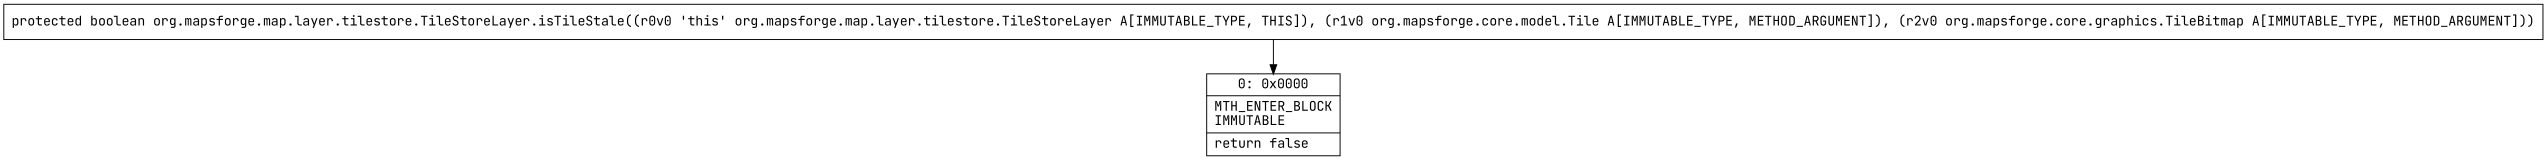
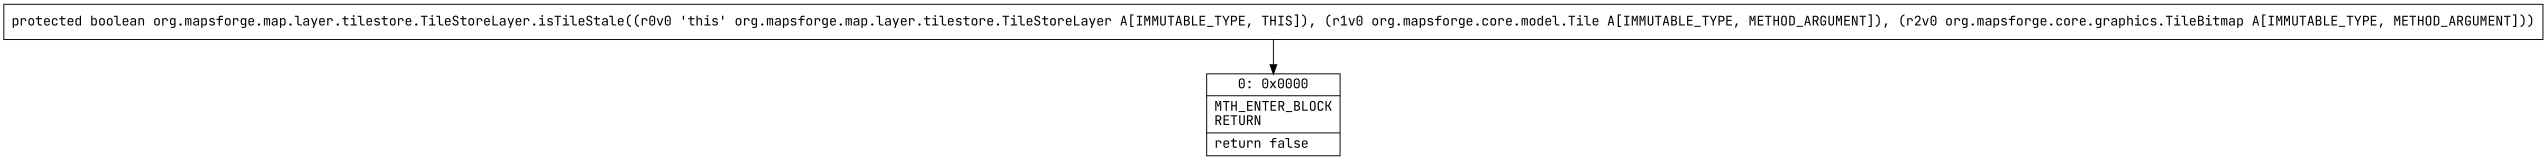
node "0: 0x0000": text "IMMUTABLE" -> "RETURN"
